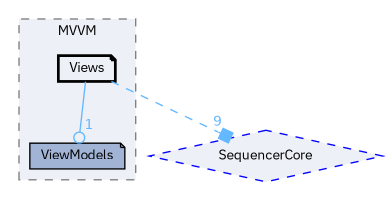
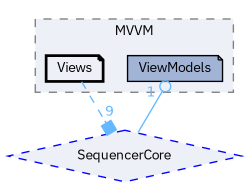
edge "Views" -> "ViewModels": now "SequencerCore" -> "ViewModels"
